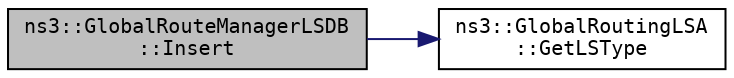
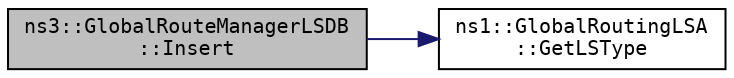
node "ns3::GlobalRoutingLSA ::GetLSType": label "ns3::GlobalRoutingLSA ::GetLSType" -> "ns1::GlobalRoutingLSA ::GetLSType"
